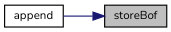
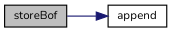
edge "append" -> "storeBof": reversed
